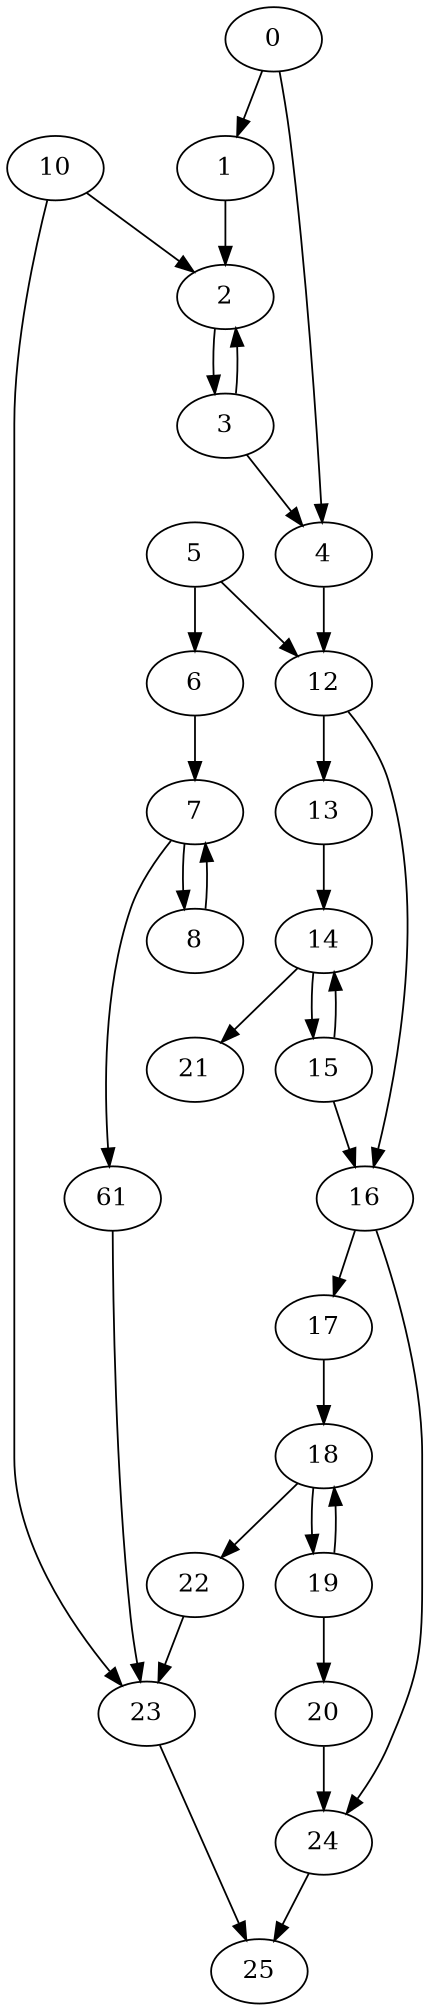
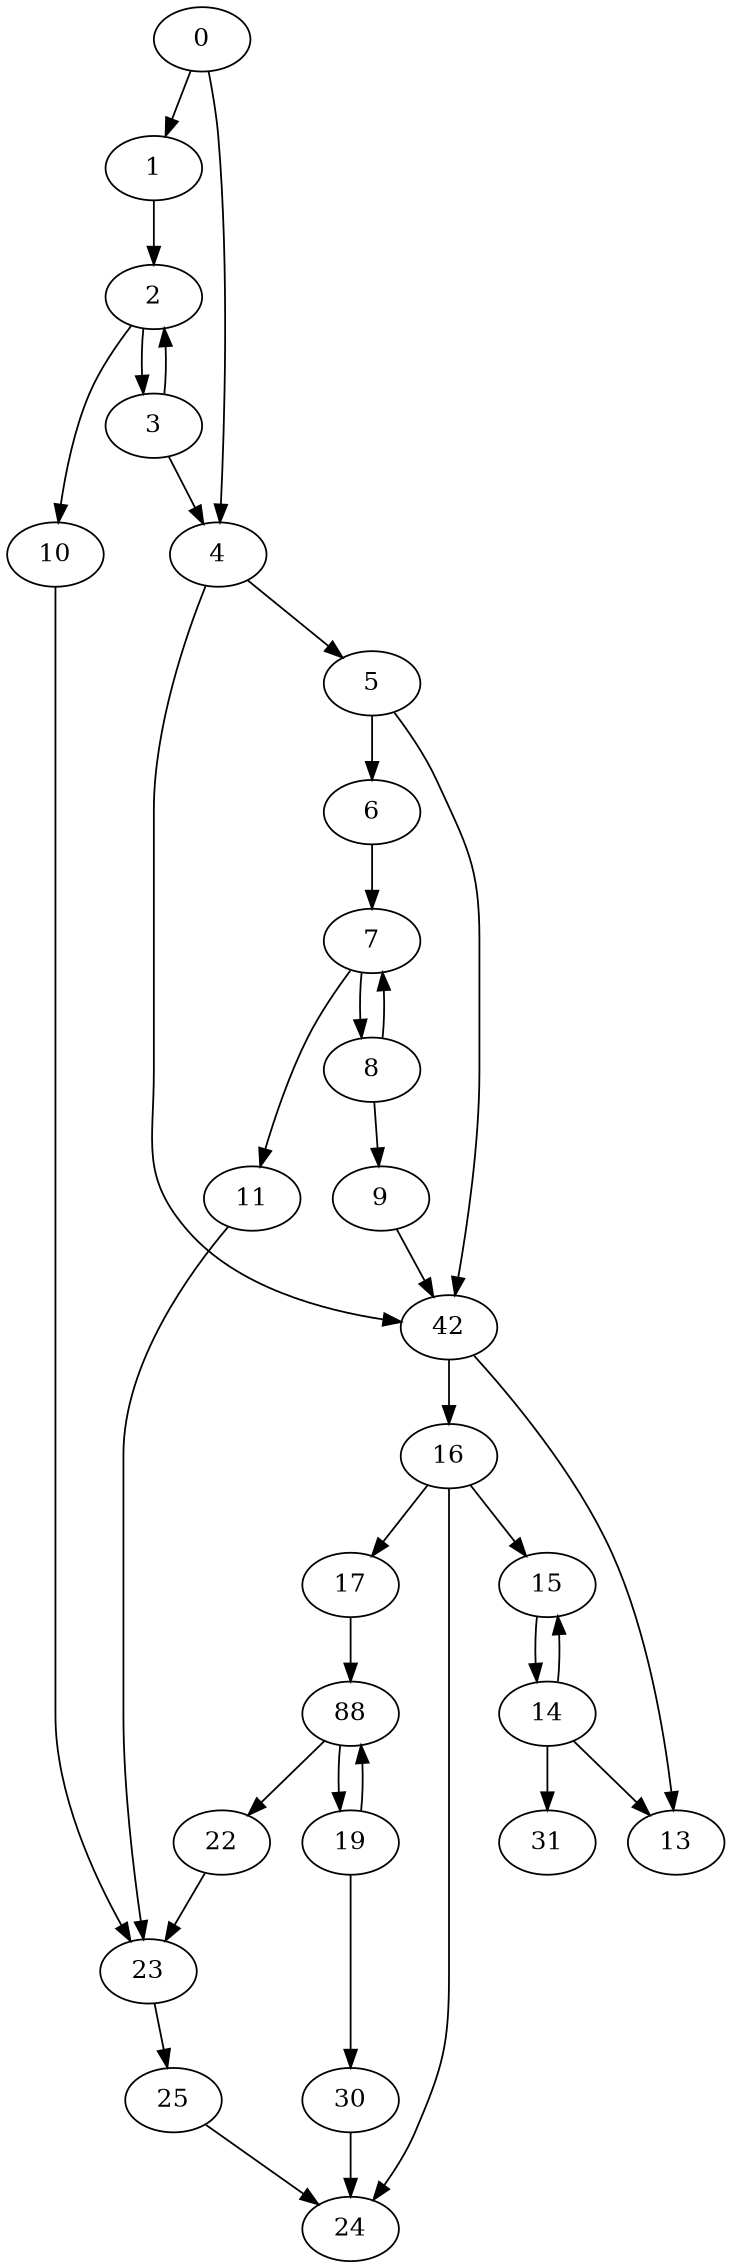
edge "10" -> "2": reversed
edge "4" -> "5": added
node "12": label "12" -> "42"
edge "13" -> "14": reversed
node "21": label "21" -> "31"
edge "15" -> "16": reversed
node "61": label "61" -> "11"
node "9": added
node "18": label "18" -> "88"
node "20": label "20" -> "30"
edge "24" -> "25": reversed
